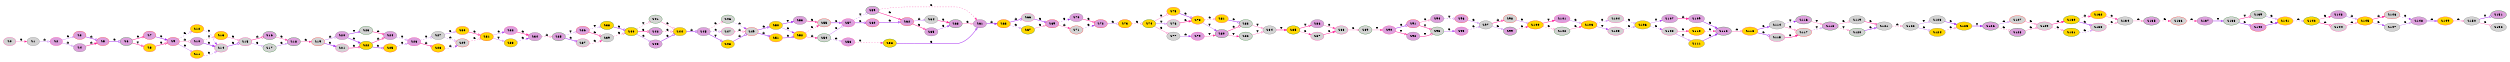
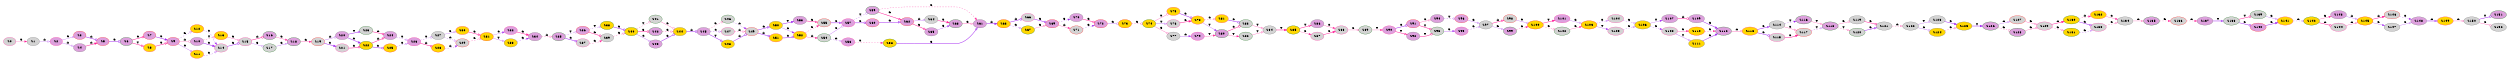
edge "S107" -> "S109": arrowhead normal -> odot
